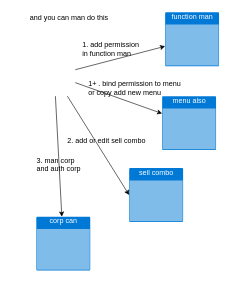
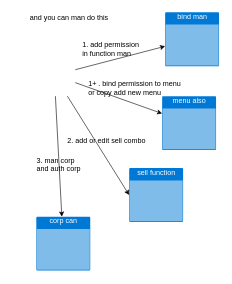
node "function man": label "function man" -> "bind man"
node "sell combo": label "sell combo" -> "sell function"
